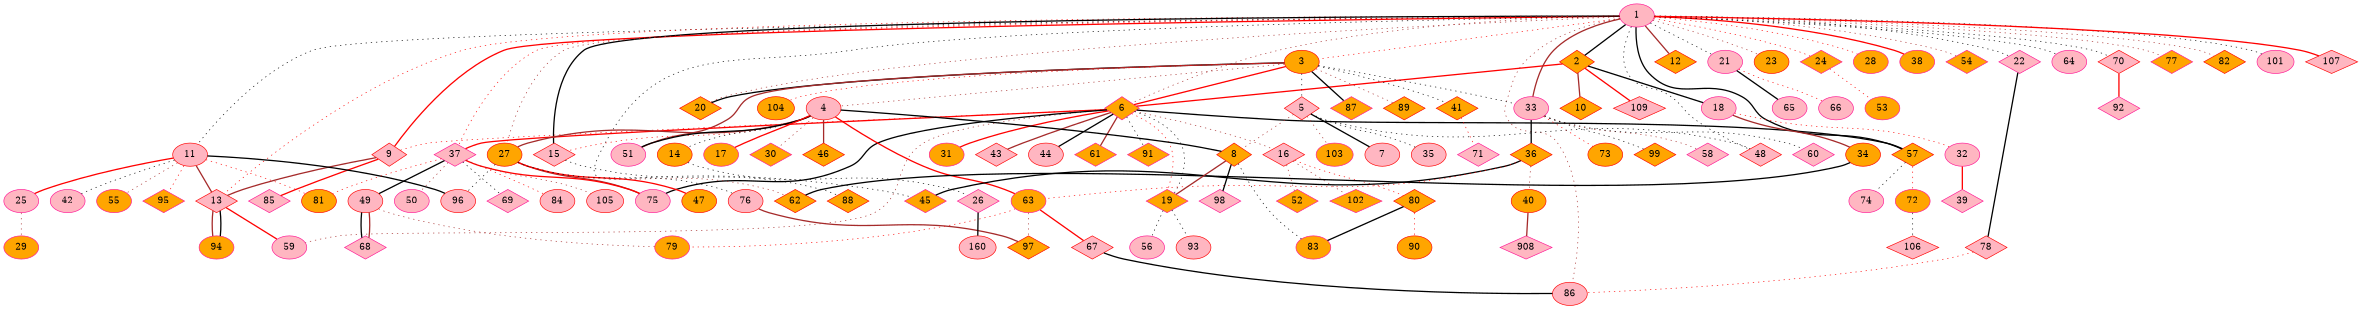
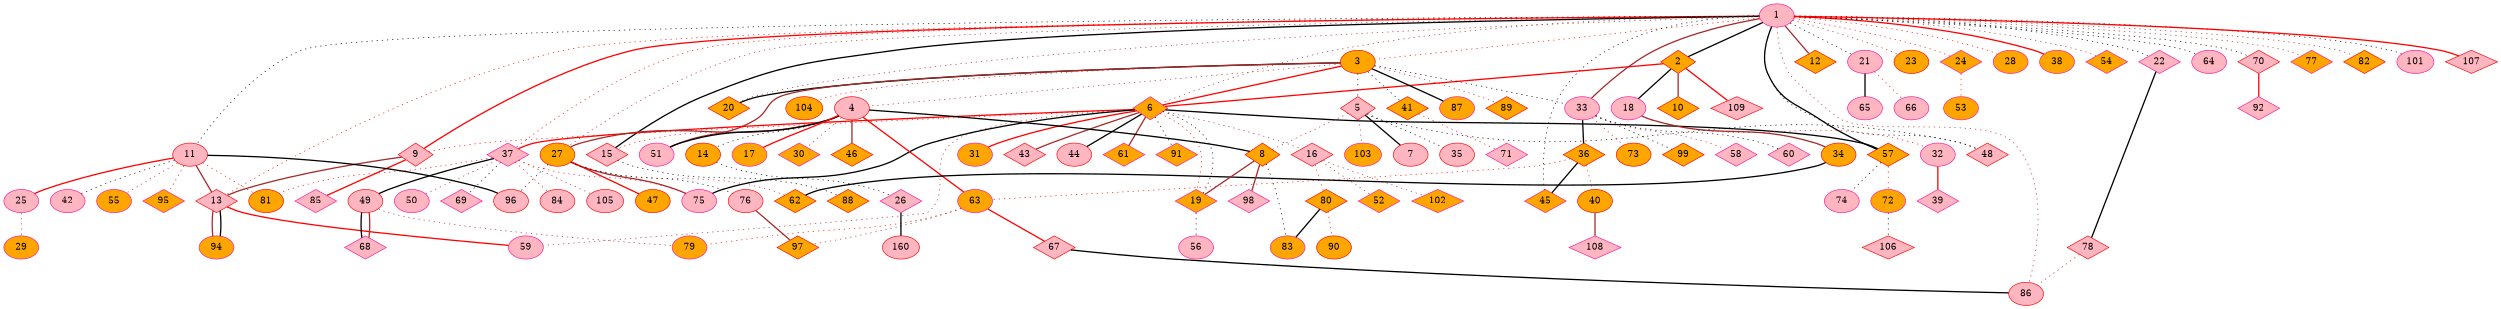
node "87": shape diamond -> ellipse
edge "37" -- "75": style bold -> dotted
edge "8" -- "98": color black -> brown
node "93": removed
node "908": label "908" -> "108"
